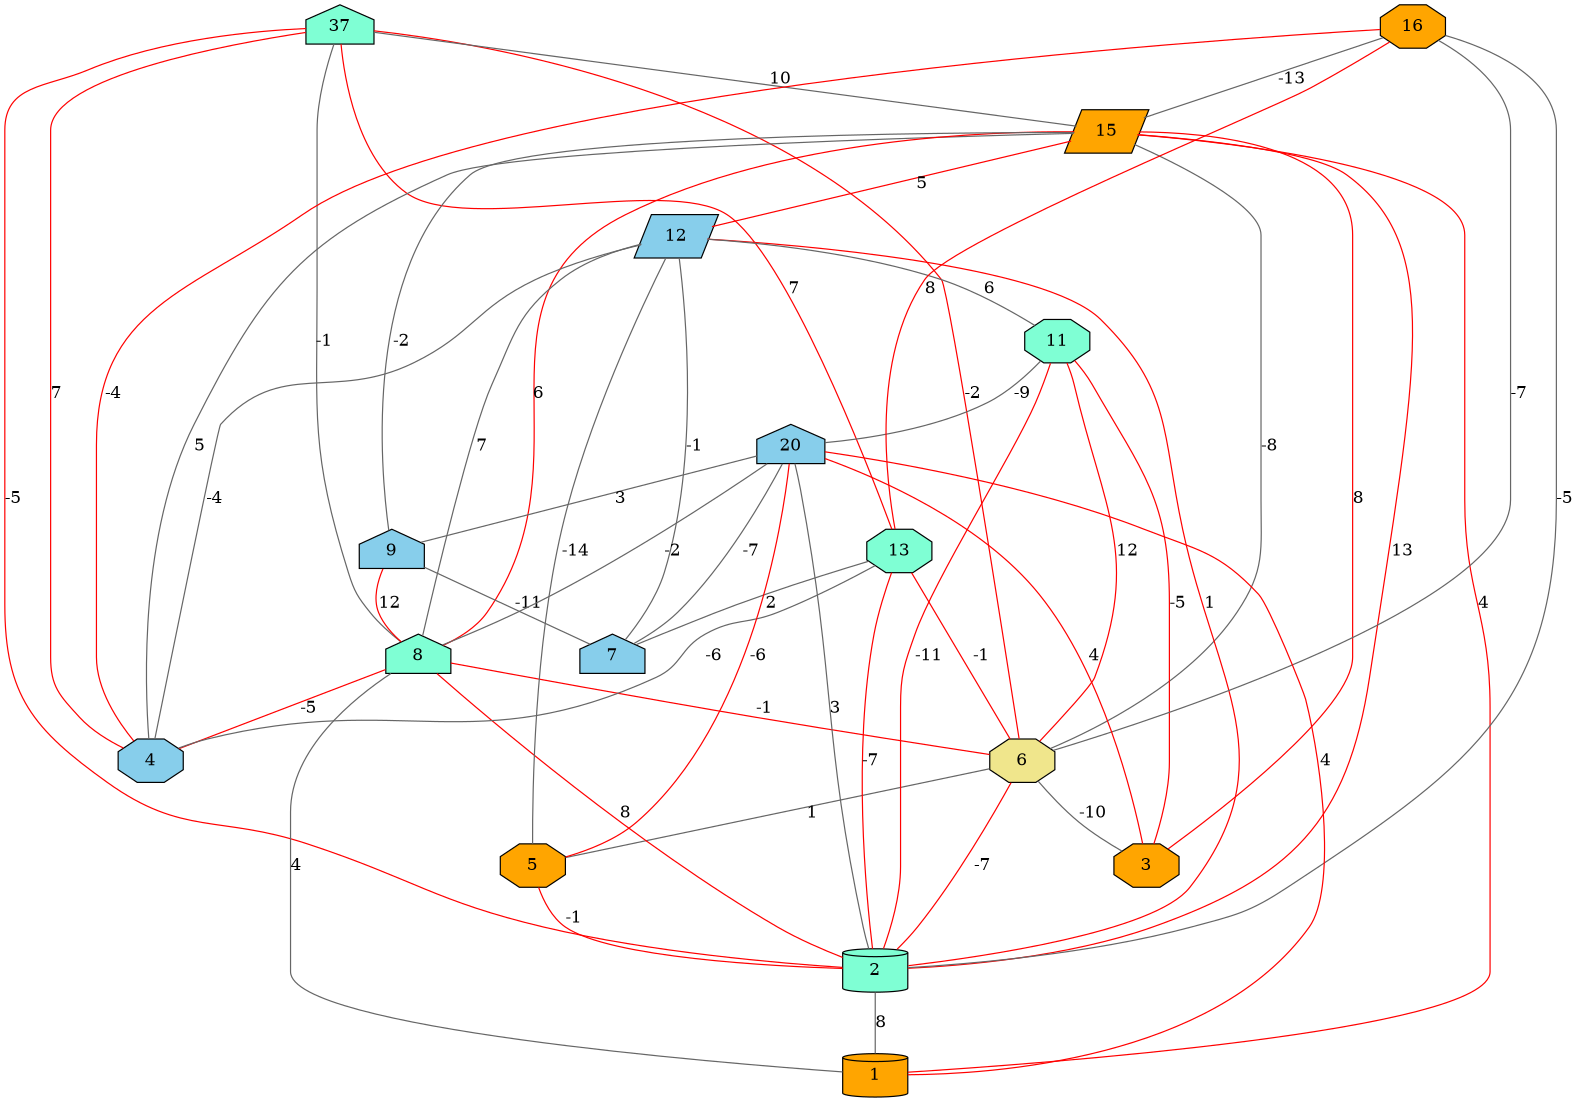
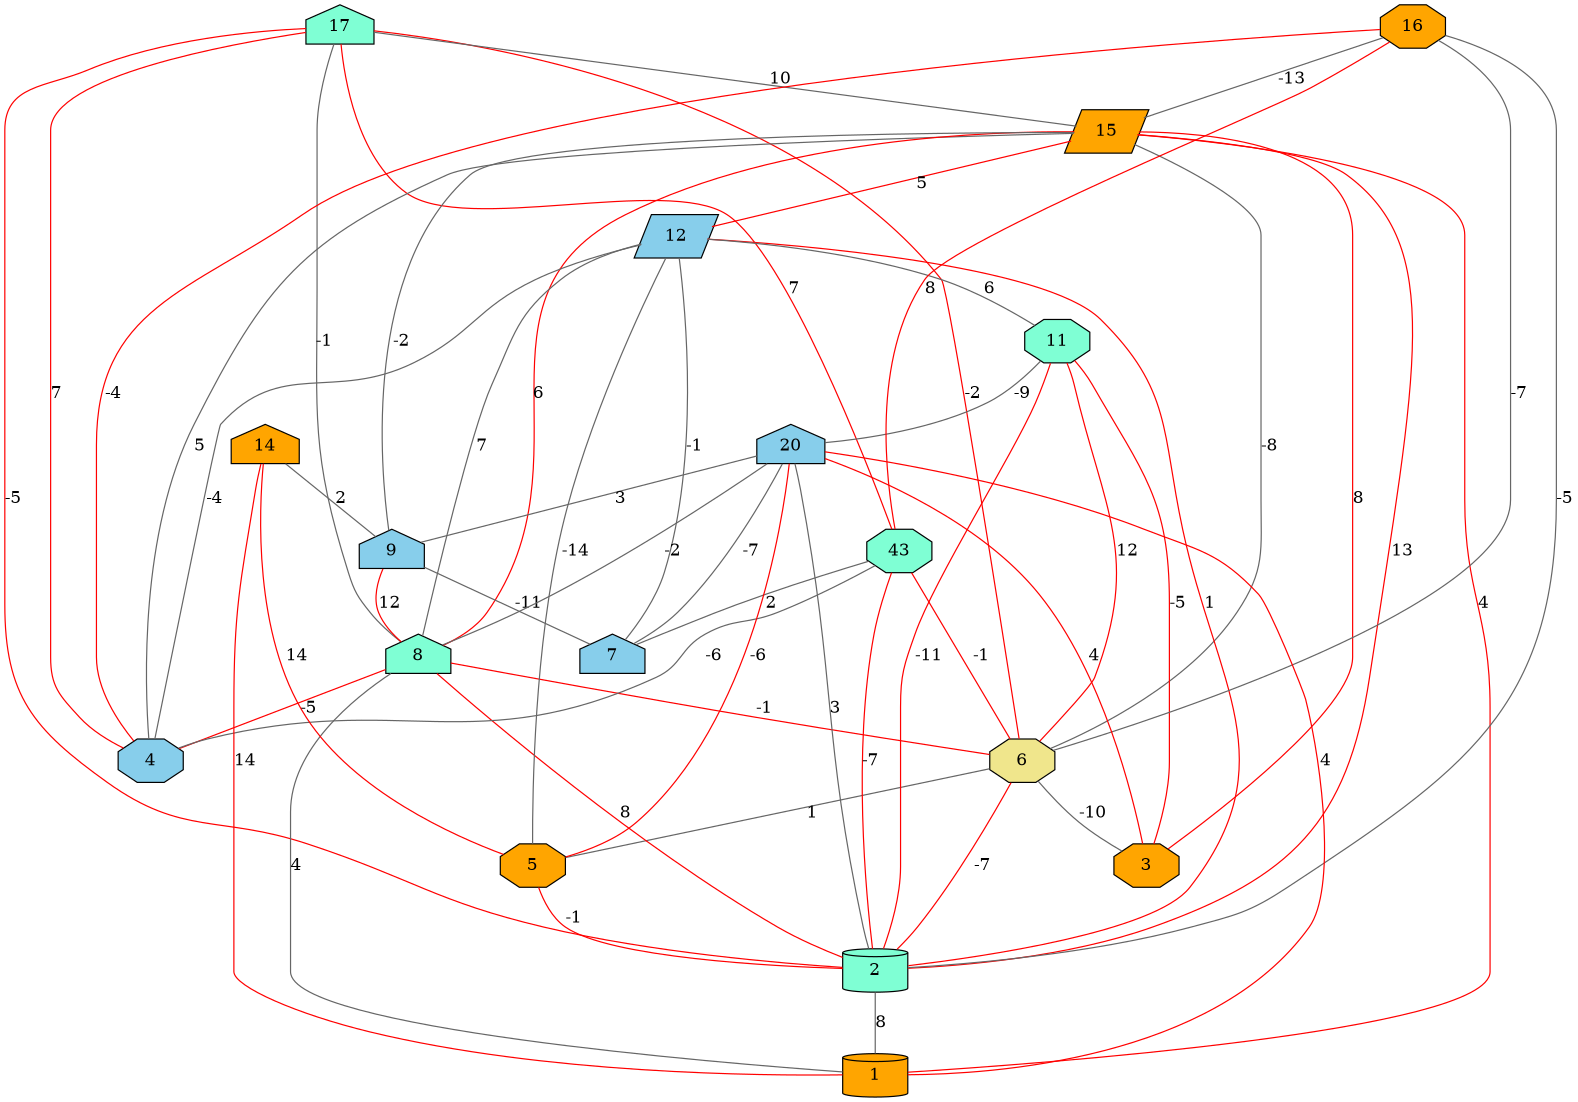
node "37": label "37" -> "17"
node "14": added
node "13": label "13" -> "43"
